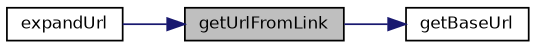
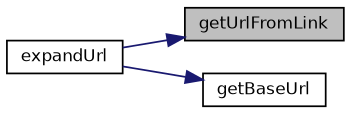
edge "getUrlFromLink" -> "getBaseUrl": now "expandUrl" -> "getBaseUrl"
